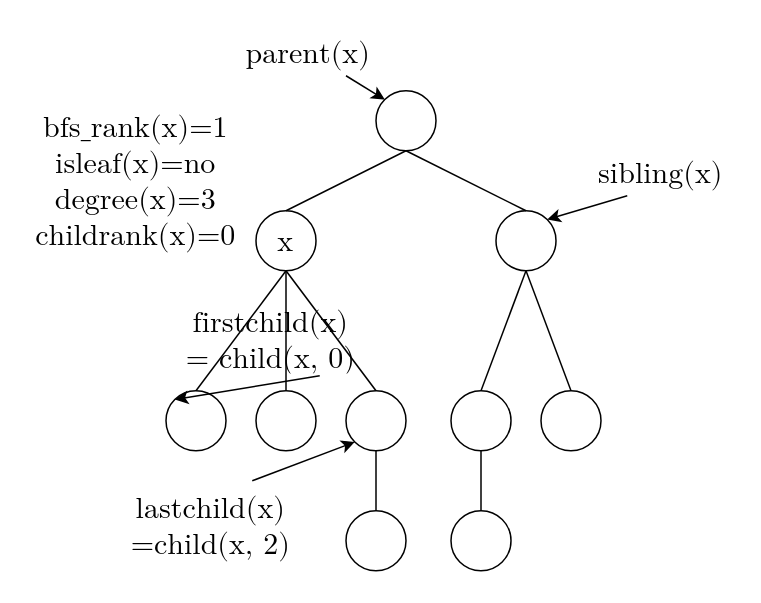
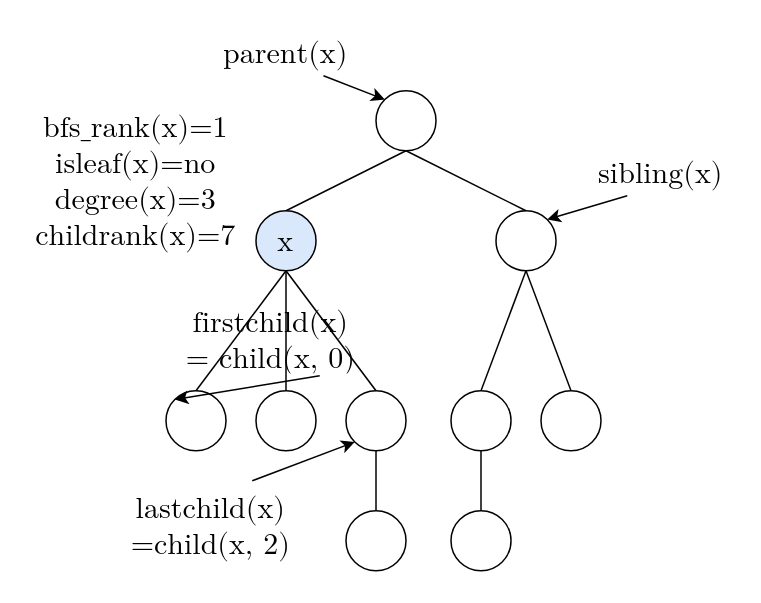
node "parent(x)": moved (308, 53) -> (286, 53)
node "bfs_rank(x)=1 isleaf(x)=no degree(x)=3 childrank(x)=0": label "bfs_rank(x)=1 isleaf(x)=no degree(x)=3 childrank(x)=0" -> "bfs_rank(x)=1 isleaf(x)=no degree(x)=3 childrank(x)=7"
node "x": fillcolor #ffffff -> #dae8fc
